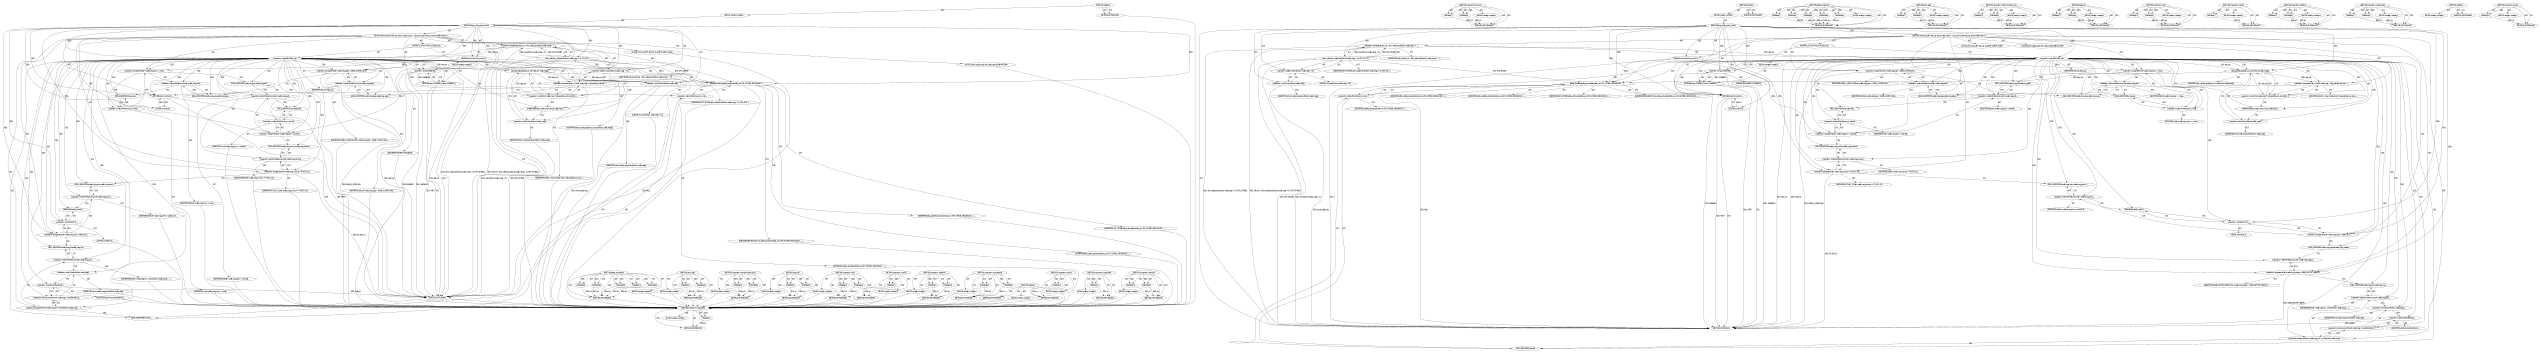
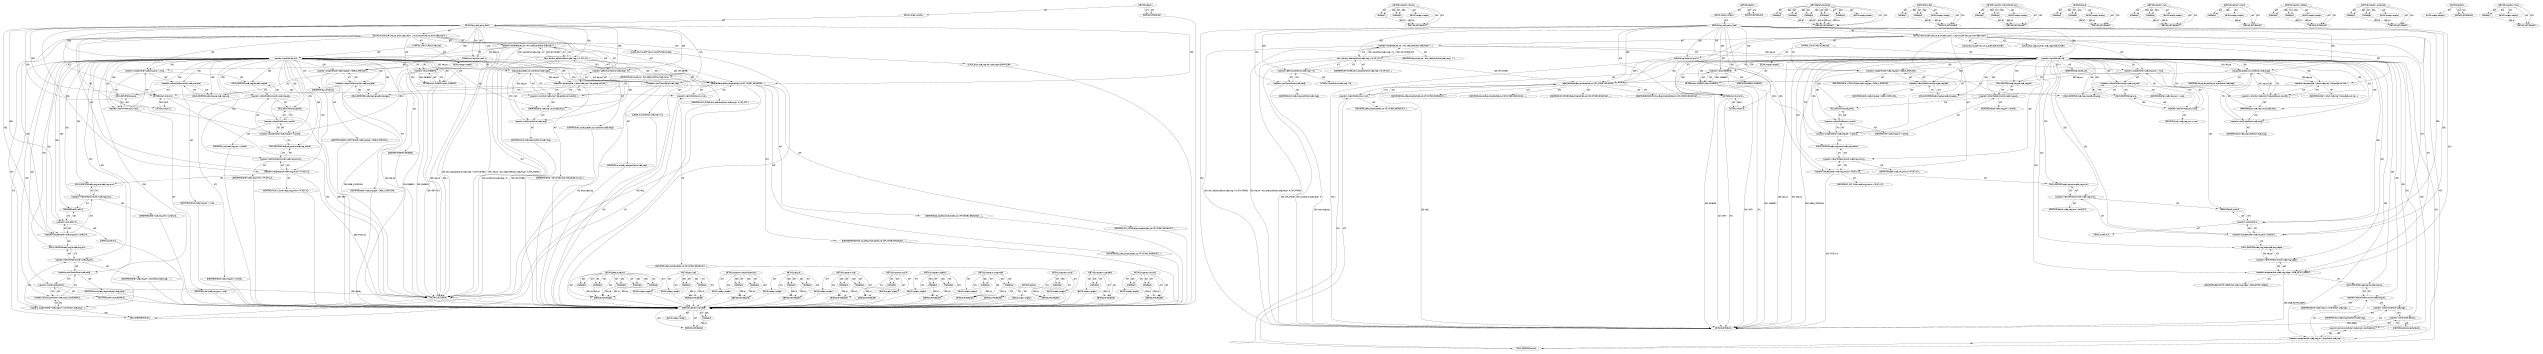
edge "(<operator>.indirectFieldAccess,hdr->sadb_msg_satype)" -> "(FIELD_IDENTIFIER,sadb_msg_satype,sadb_msg_satype)": added, label "AST:"
edge "(FIELD_IDENTIFIER,sadb_msg_satype,sadb_msg_satype)" -> "(<operator>.indirectFieldAccess,hdr->sadb_msg_satype)": label "CFG: " -> "DDG: skb_out"
